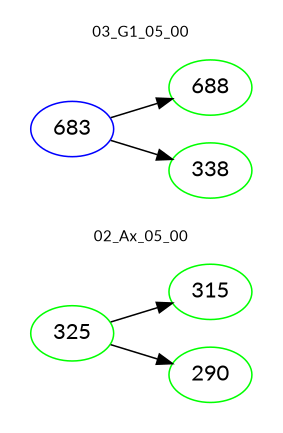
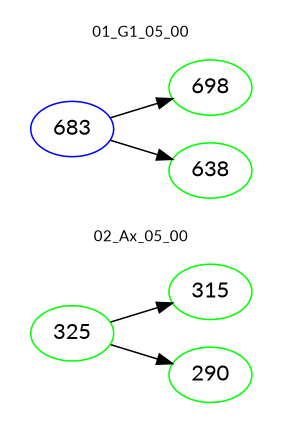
cluster "03_G1_05_00": label "03_G1_05_00" -> "01_G1_05_00"
node "688": label "688" -> "698"
node "338": label "338" -> "638"
